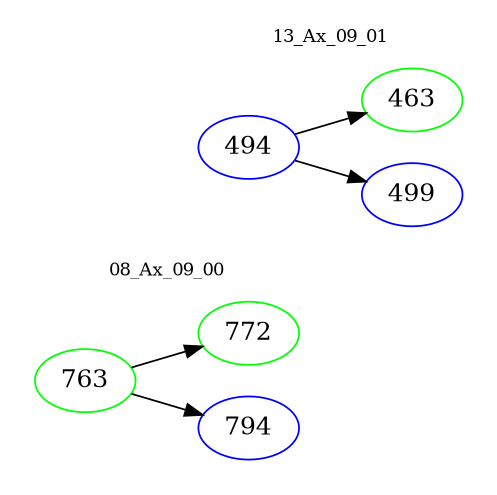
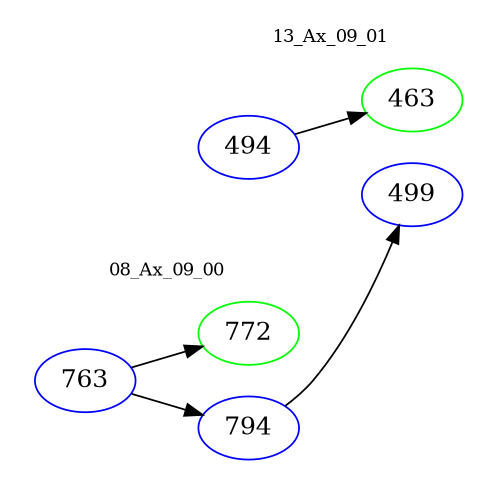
edge "494" -> "499": now "794" -> "499"
node "763": color green -> blue
